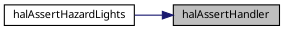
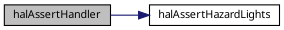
edge "halAssertHazardLights" -> "halAssertHandler": reversed
